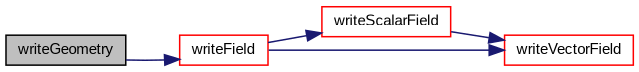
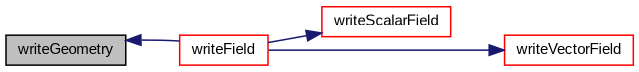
edge "writeScalarField" -> "writeVectorField": removed
edge "writeGeometry" -> "writeField": reversed
